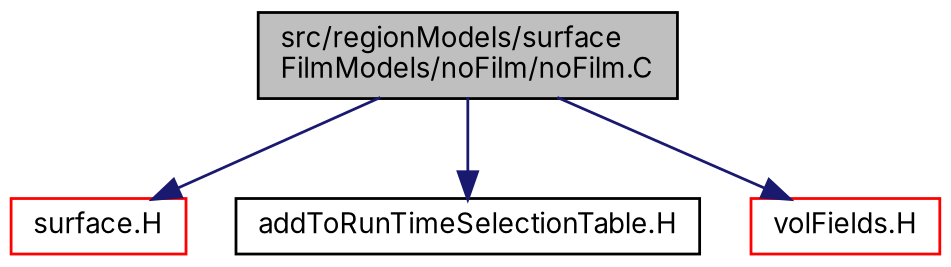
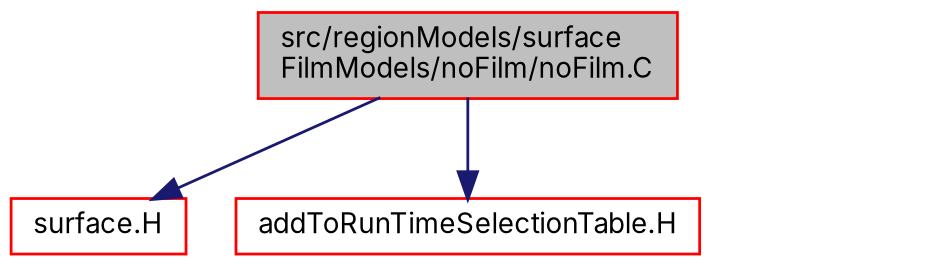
node "src/regionModels/surface FilmModels/noFilm/noFilm.C": color black -> red
node "addToRunTimeSelectionTable.H": color black -> red
node "volFields.H": removed
